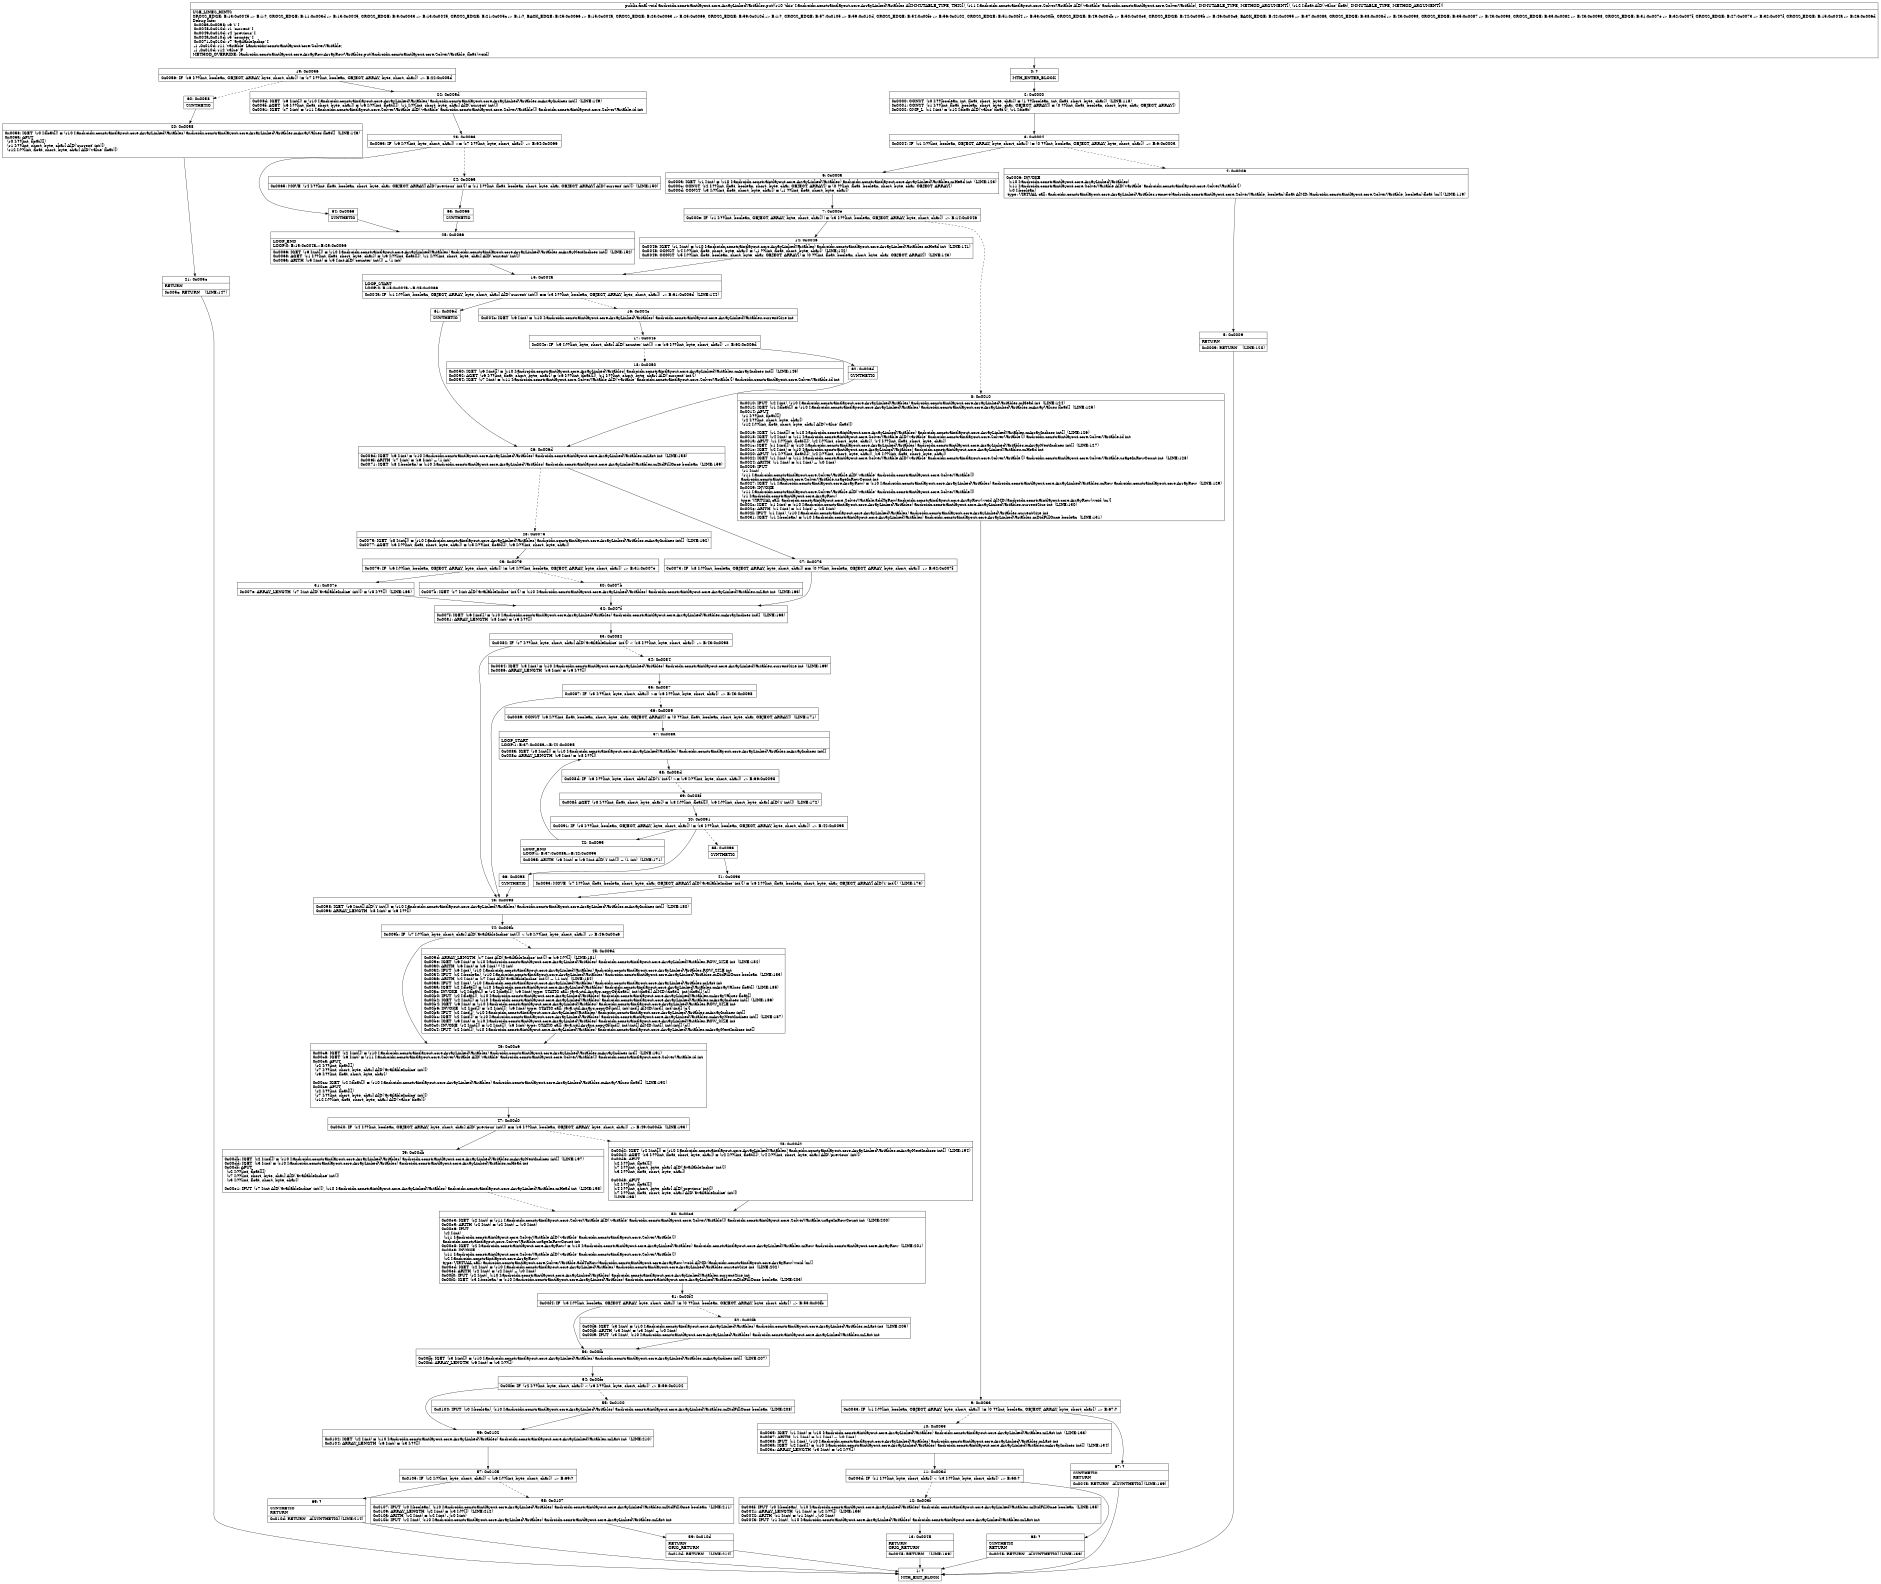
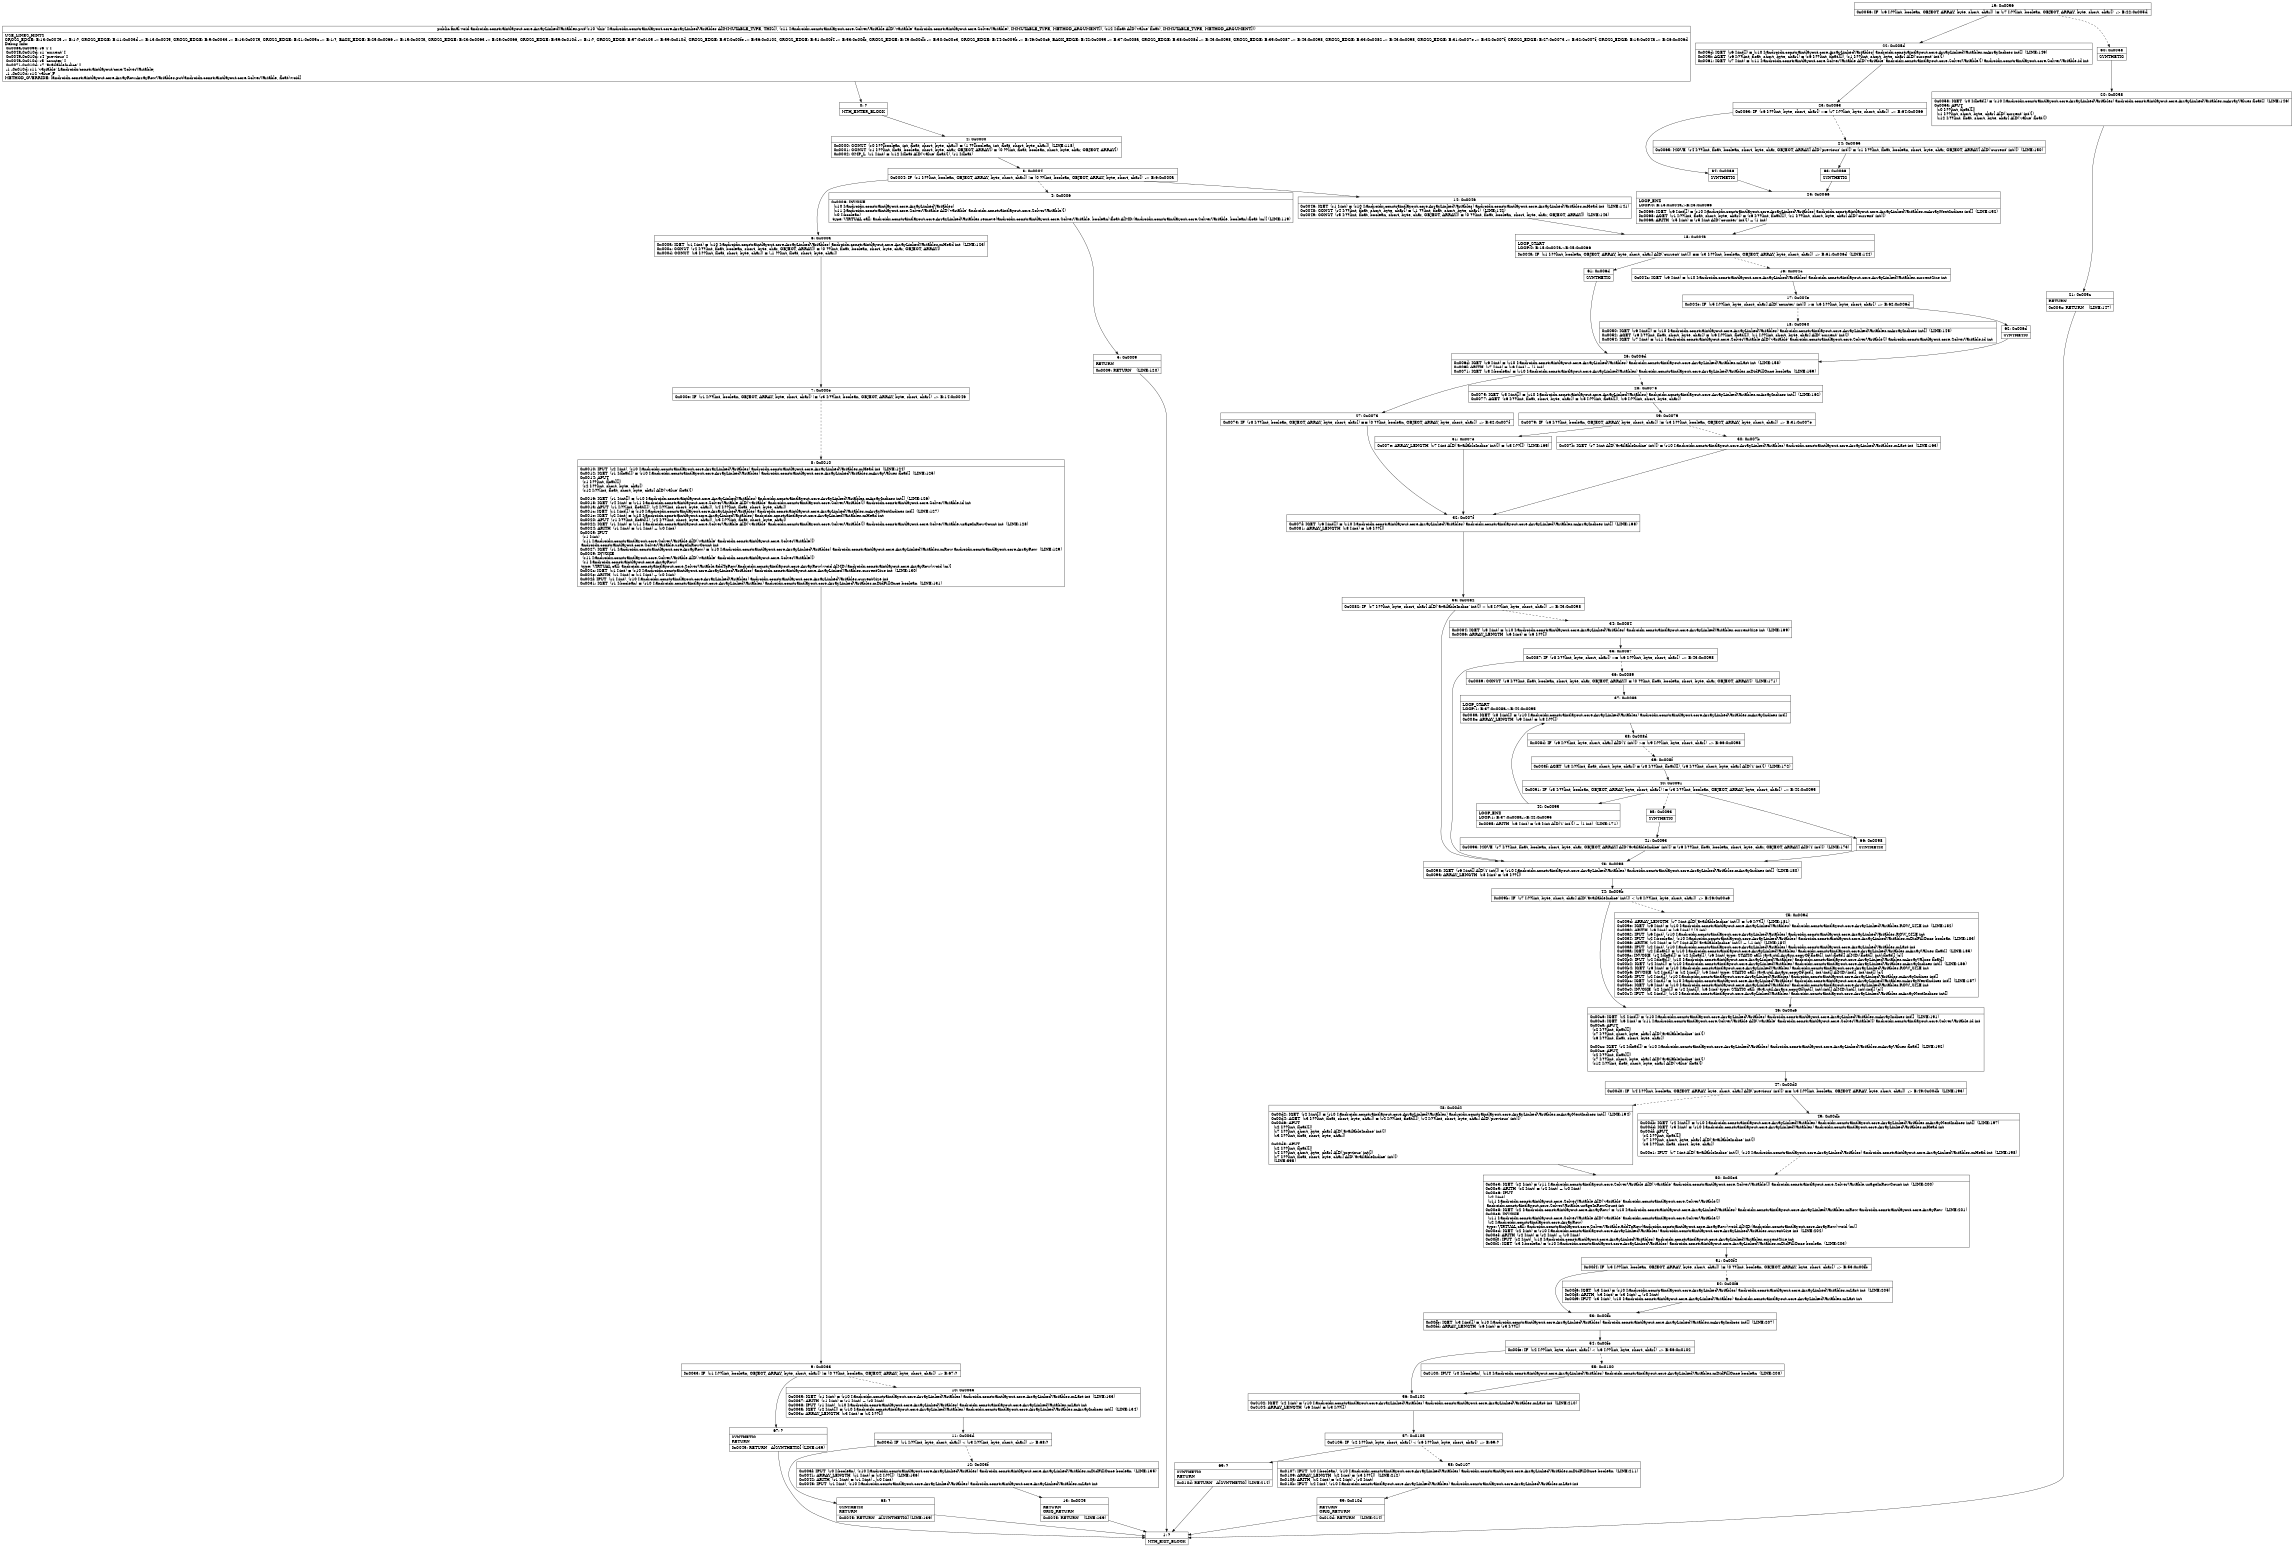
edge "7: 0x000e" -> "14: 0x0046": now "3: 0x0004" -> "14: 0x0046"
node "48: 0x00d2": text "(LINE:195)" -> "(LINE:595)"
